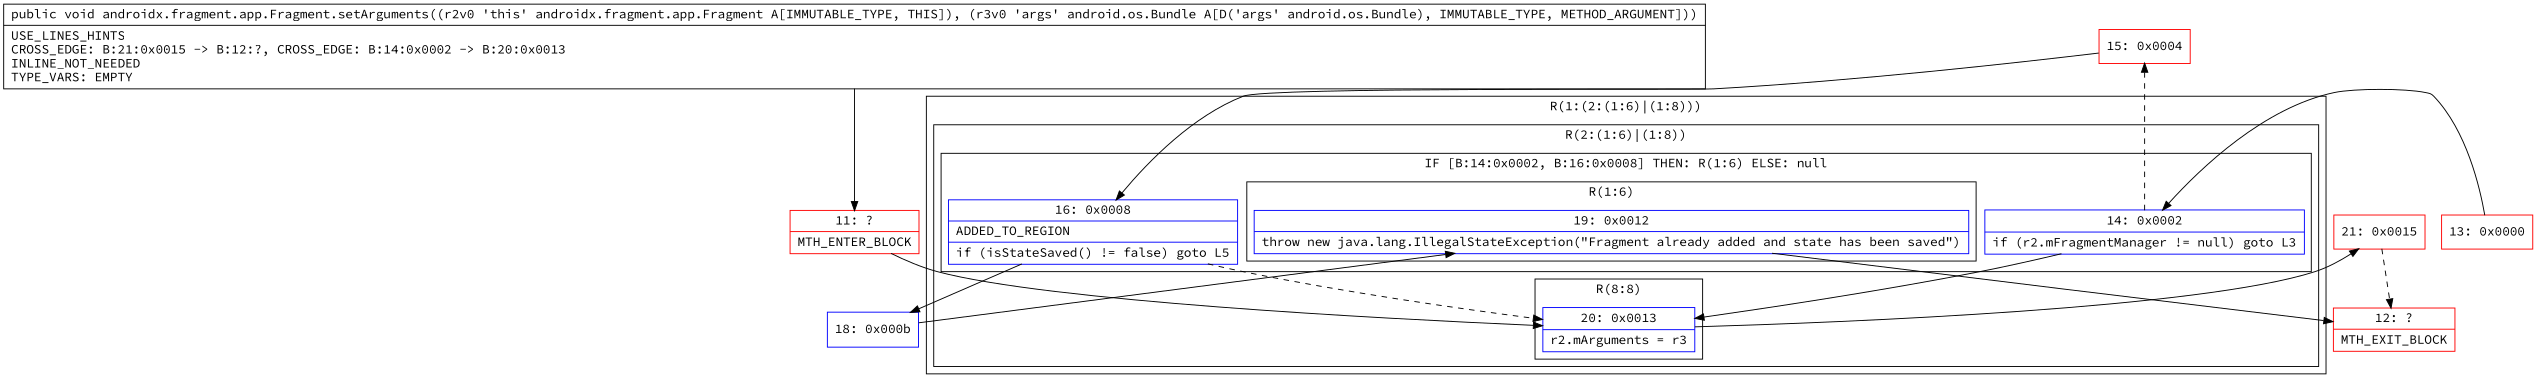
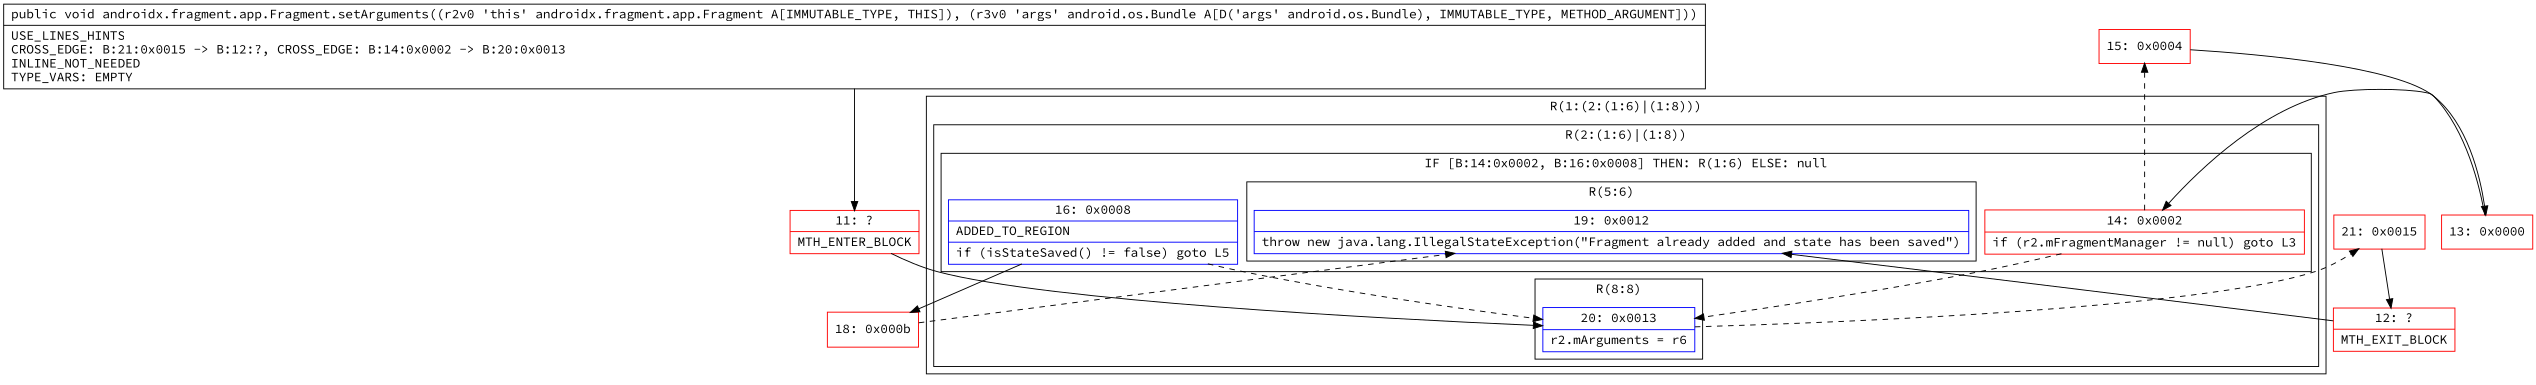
edge "15: 0x0004" -> "16: 0x0008": now "15: 0x0004" -> "13: 0x0000"
cluster "R(1:6)": label "R(1:6)" -> "R(5:6)"
node "14: 0x0002": color blue -> red
edge "21: 0x0015" -> "12: ?": style dashed -> solid
edge "19: 0x0012" -> "12: ?": reversed
edge "18: 0x000b" -> "19: 0x0012": style solid -> dashed
edge "14: 0x0002" -> "20: 0x0013": style solid -> dashed
edge "20: 0x0013" -> "21: 0x0015": style solid -> dashed
node "18: 0x000b": color blue -> red
node "20: 0x0013": text "r2.mArguments = r3" -> "r2.mArguments = r6"
